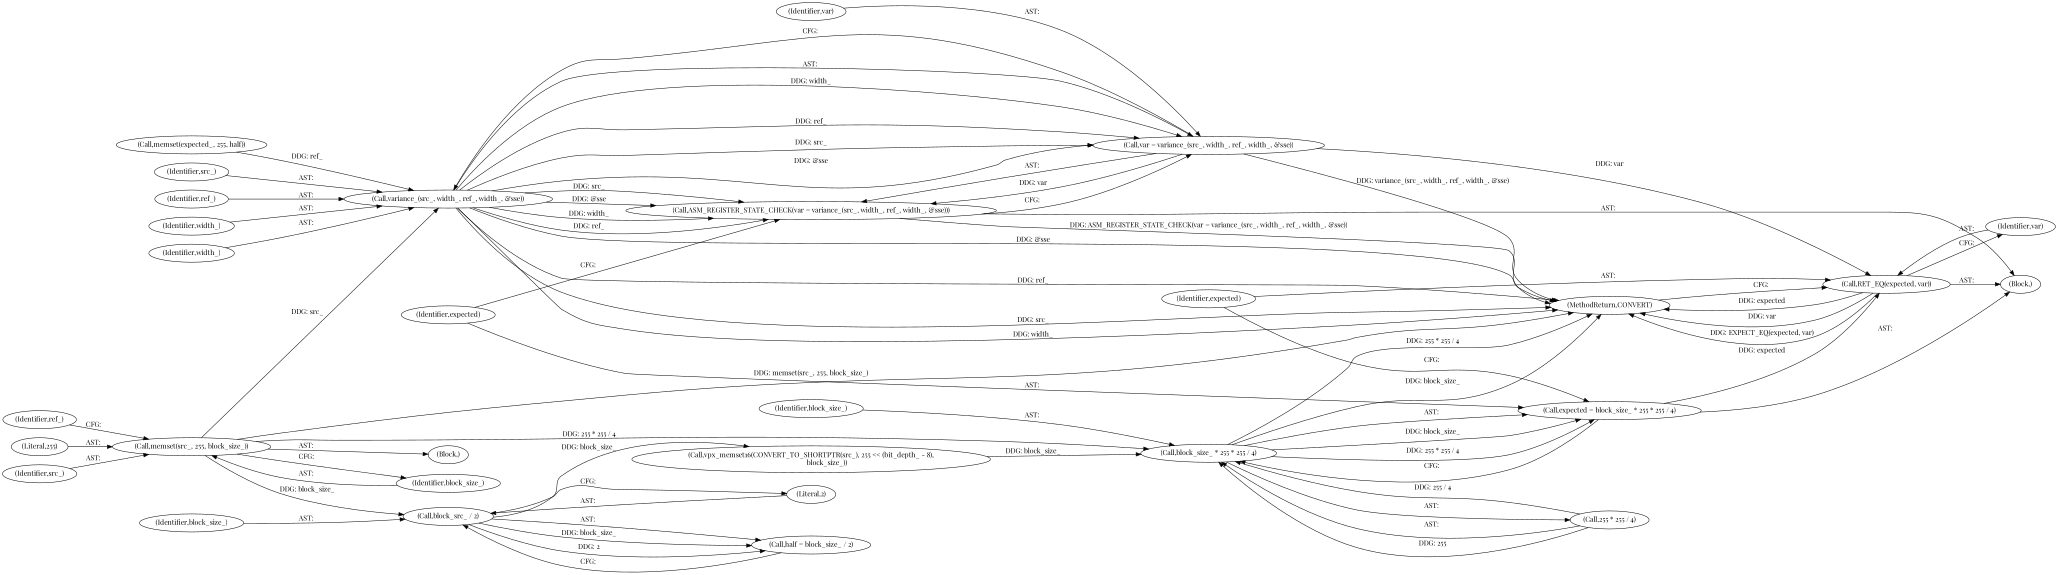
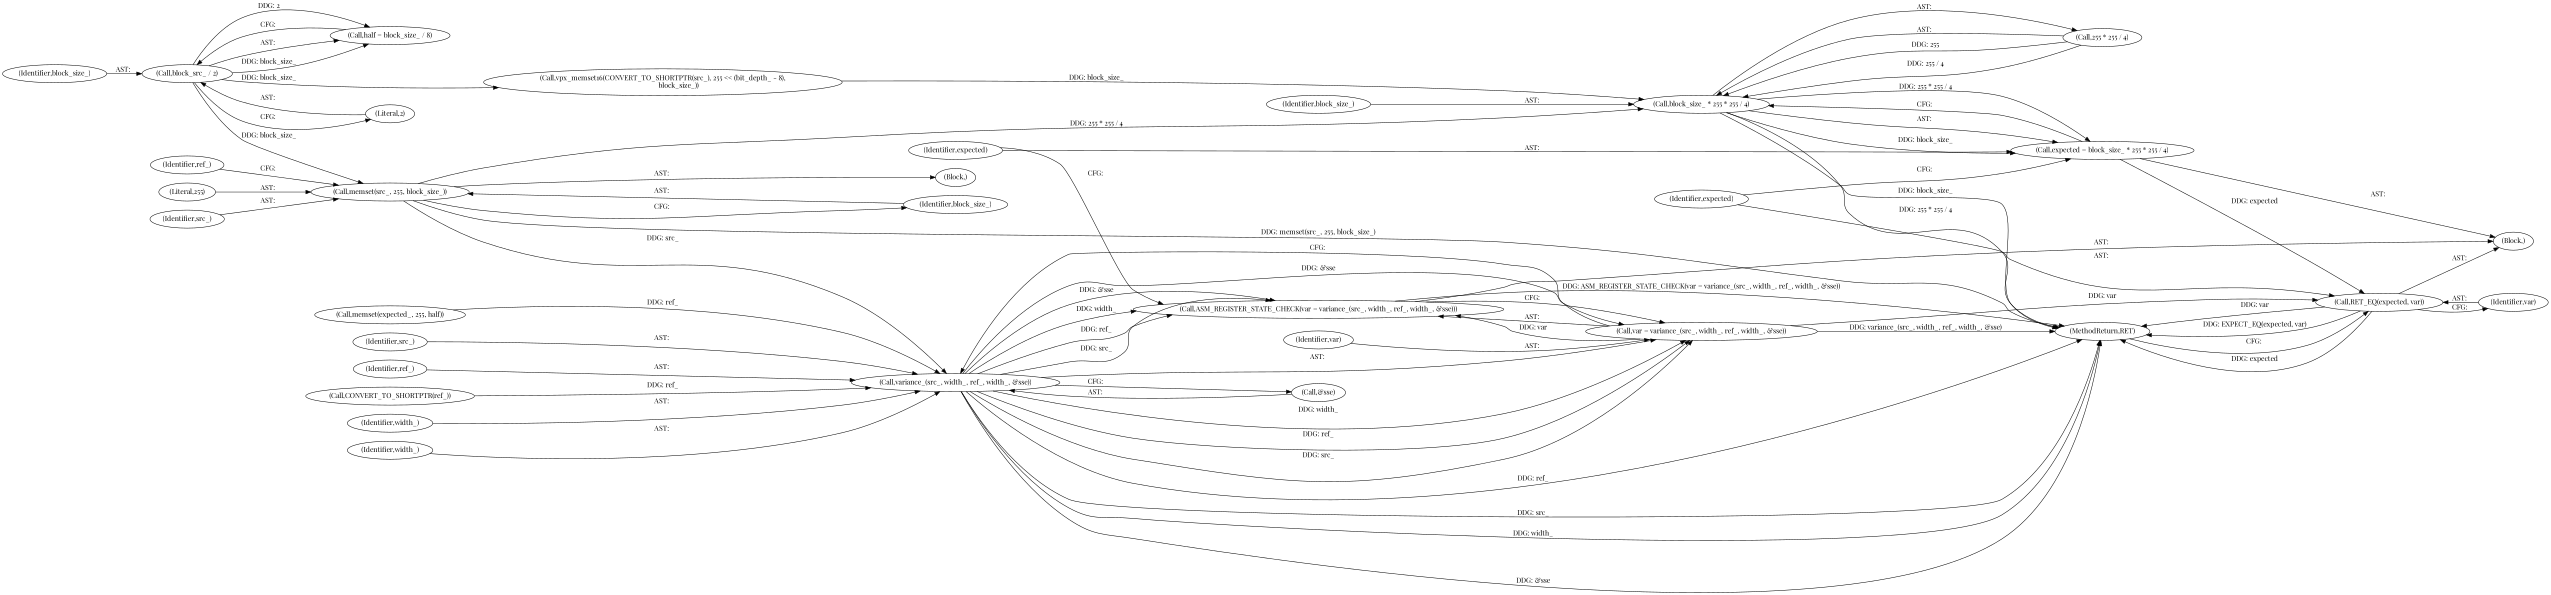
node "(MethodReturn,CONVERT)": label "(MethodReturn,CONVERT)" -> "(MethodReturn,RET)"
node "(Call,&sse)": added
node "(Call,CONVERT_TO_SHORTPTR(ref_))": added
edge "(Call,memset(src_, 255, block_size_))" -> "(Call,block_src_ / 2)": reversed
node "(Call,half = block_size_ / 2)": label "(Call,half = block_size_ / 2)" -> "(Call,half = block_size_ / 8)"
